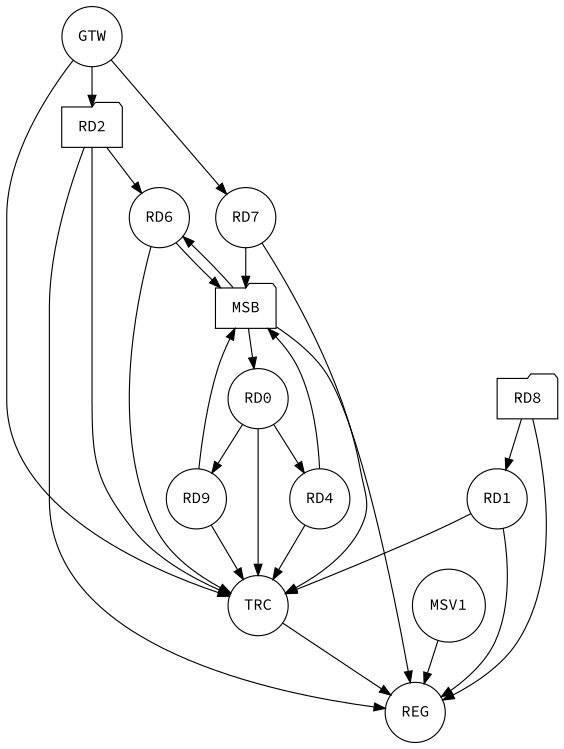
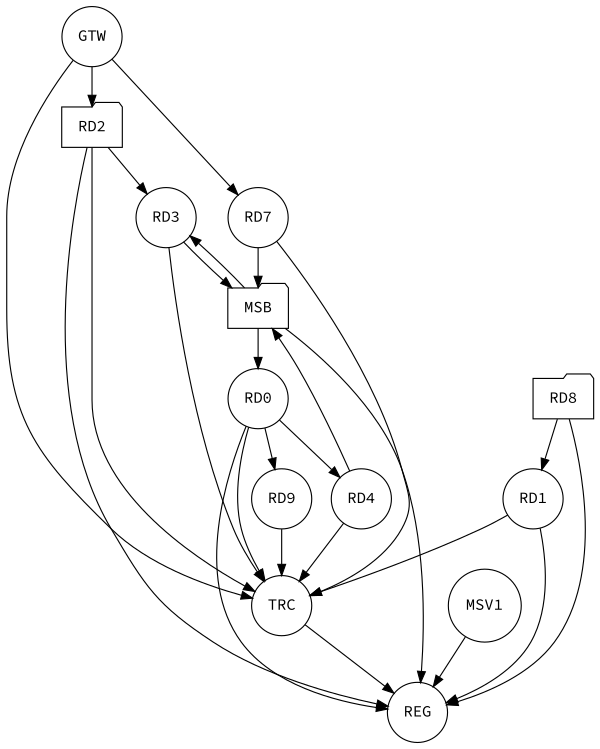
node "RD6": label "RD6" -> "RD3"
edge "RD9" -> "MSB": removed
edge "RD0" -> "REG": added
